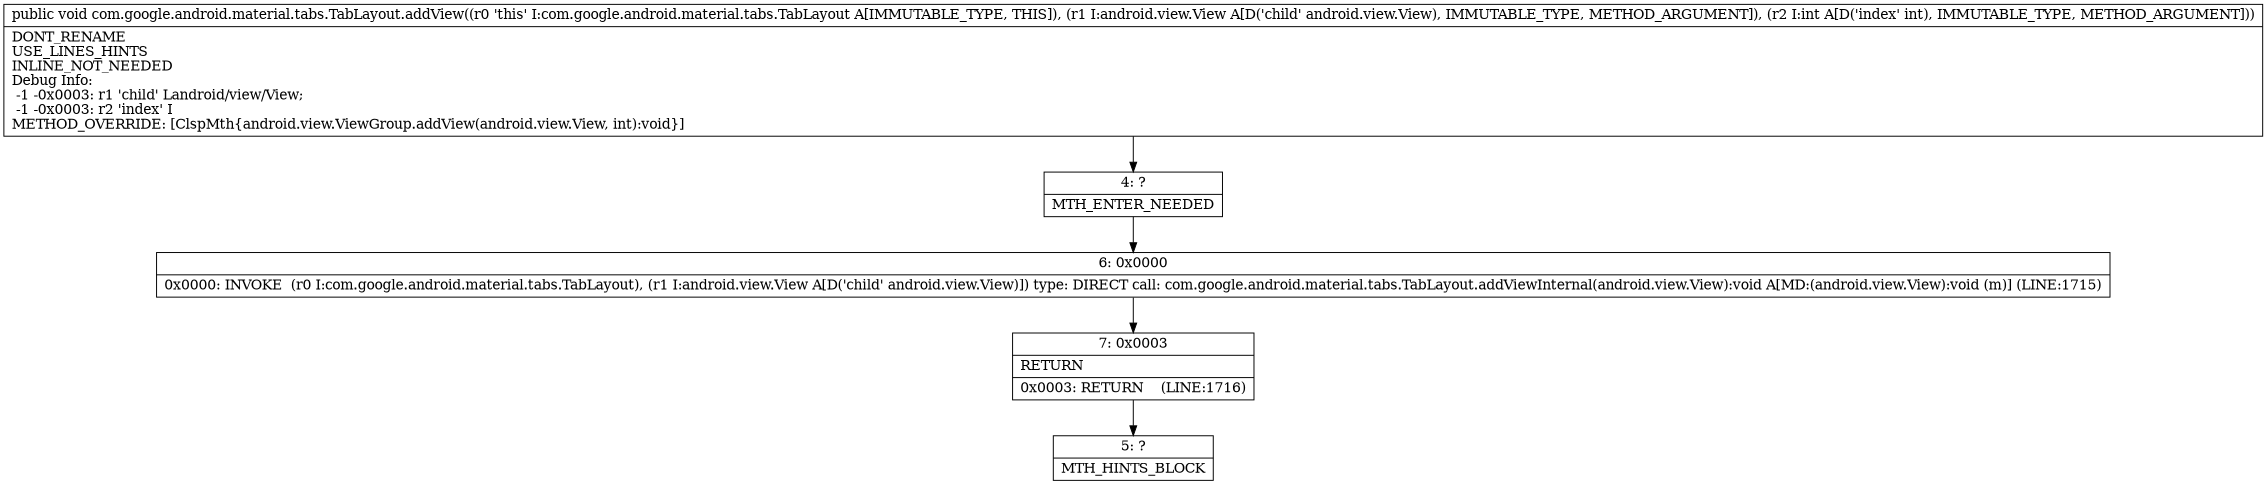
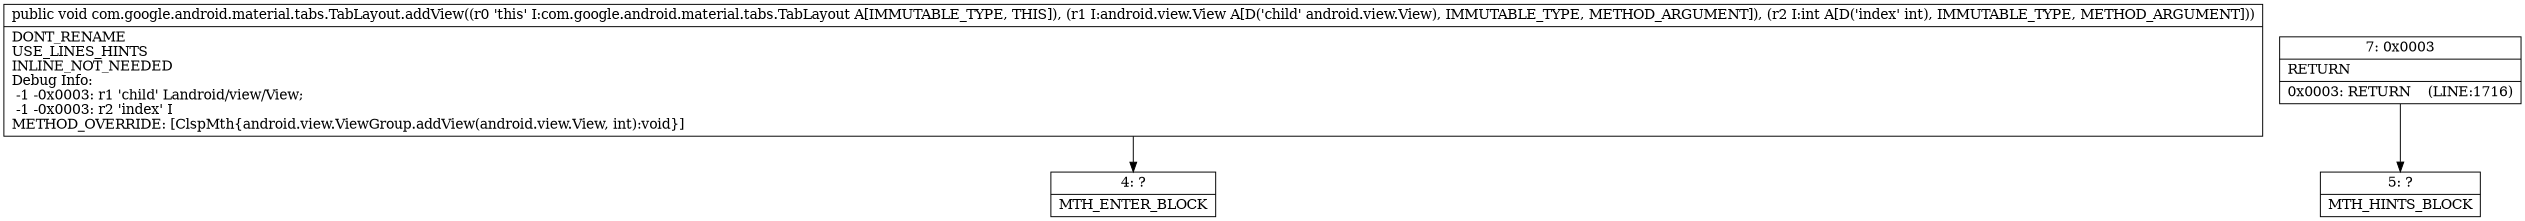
node "4: ?": text "MTH_ENTER_NEEDED" -> "MTH_ENTER_BLOCK"
node "6: 0x0000": removed
